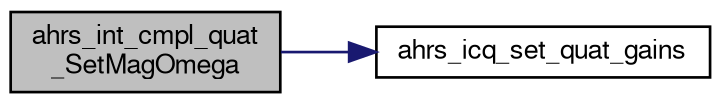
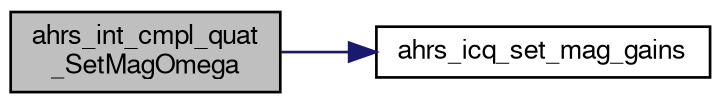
node "ahrs_icq_set_quat_gains": label "ahrs_icq_set_quat_gains" -> "ahrs_icq_set_mag_gains"
